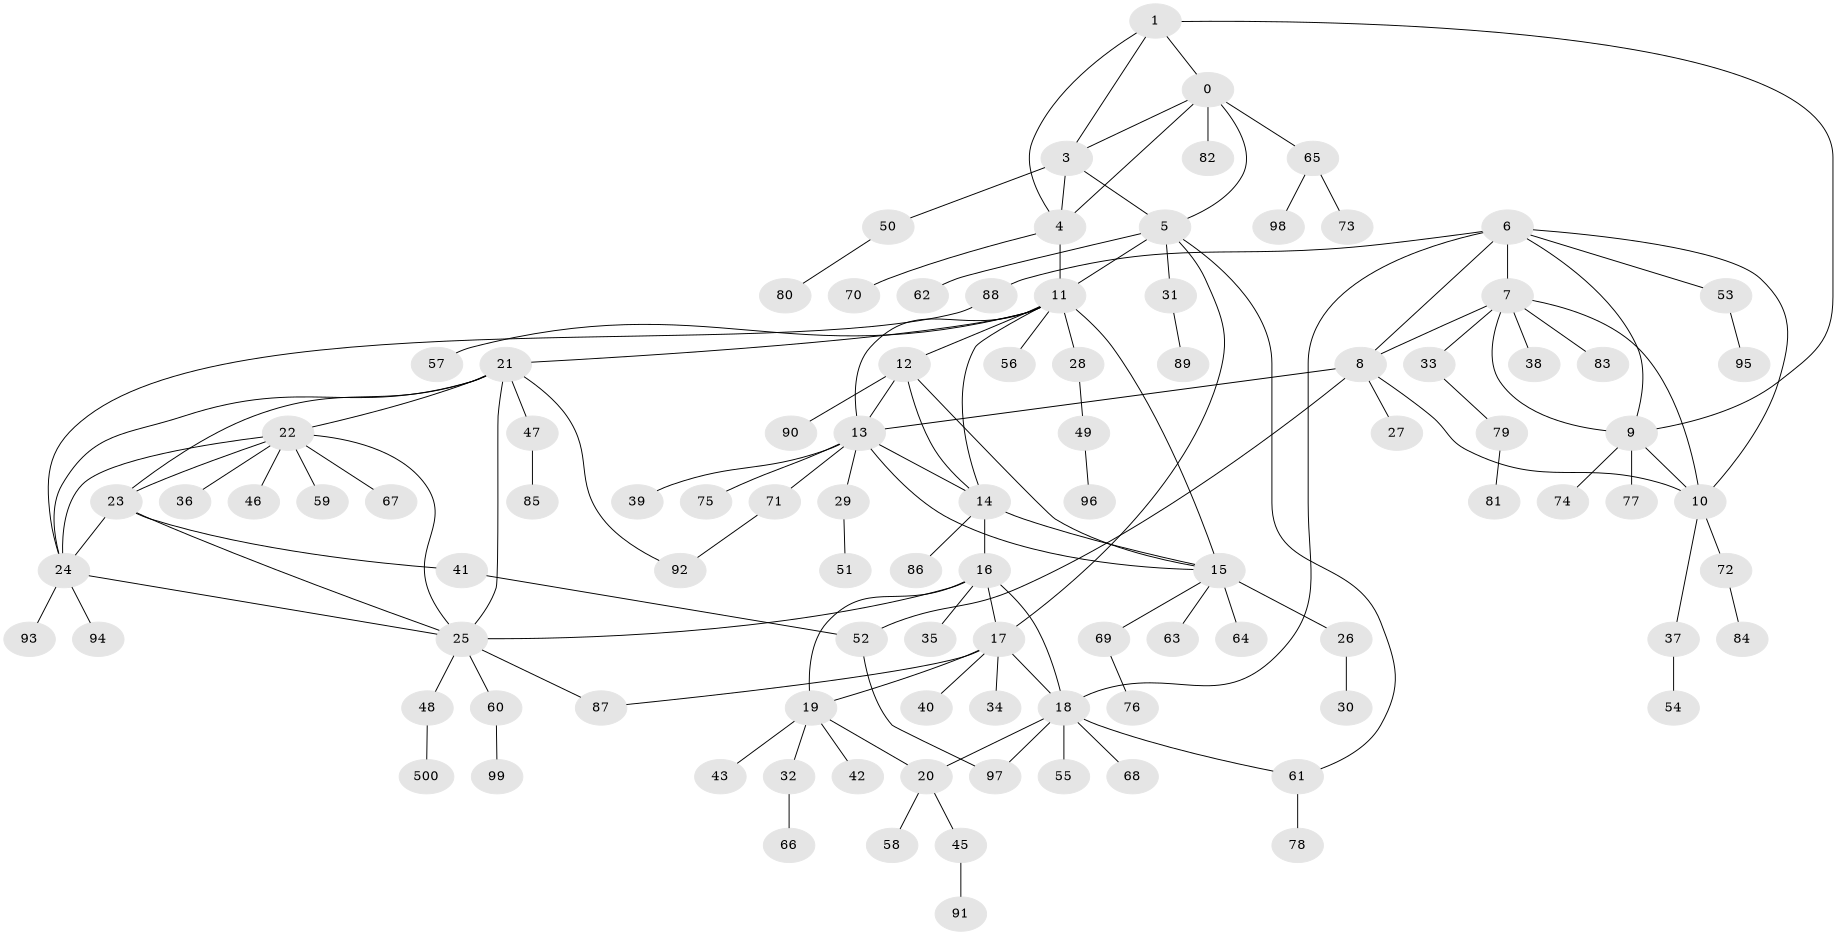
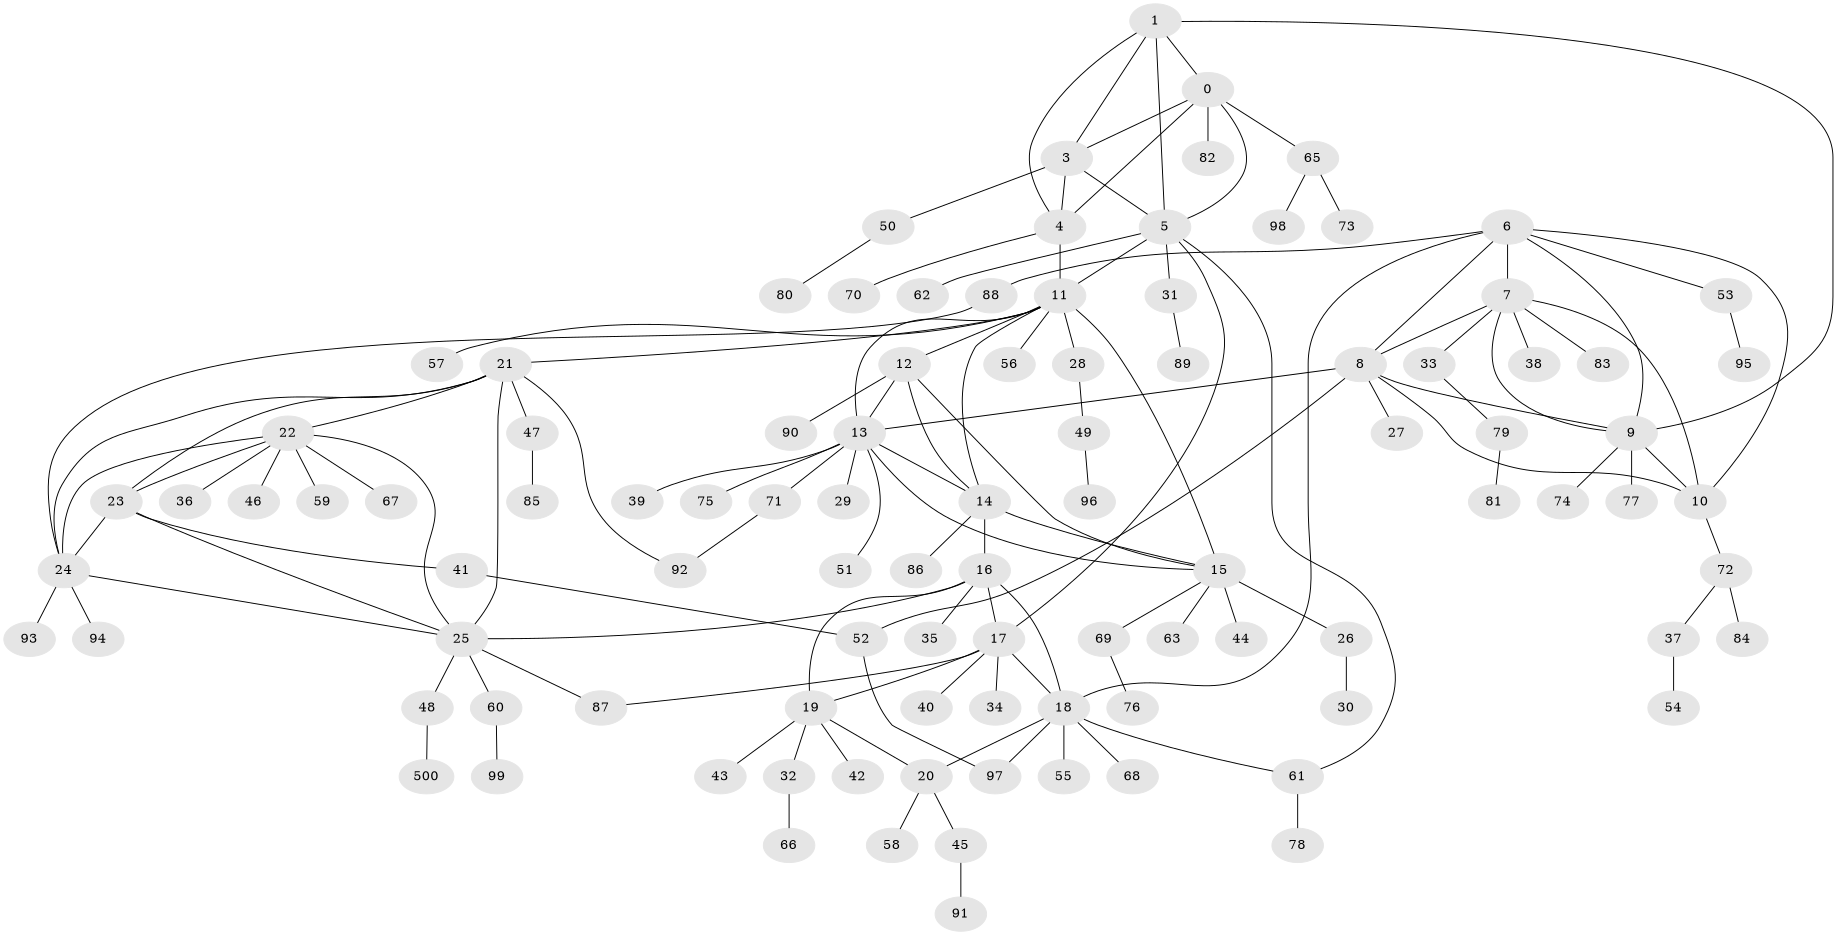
edge "1" -- "5": added
edge "8" -- "9": added
edge "29" -- "51": now "13" -- "51"
edge "10" -- "37": now "72" -- "37"
node "64": label "64" -> "44"
